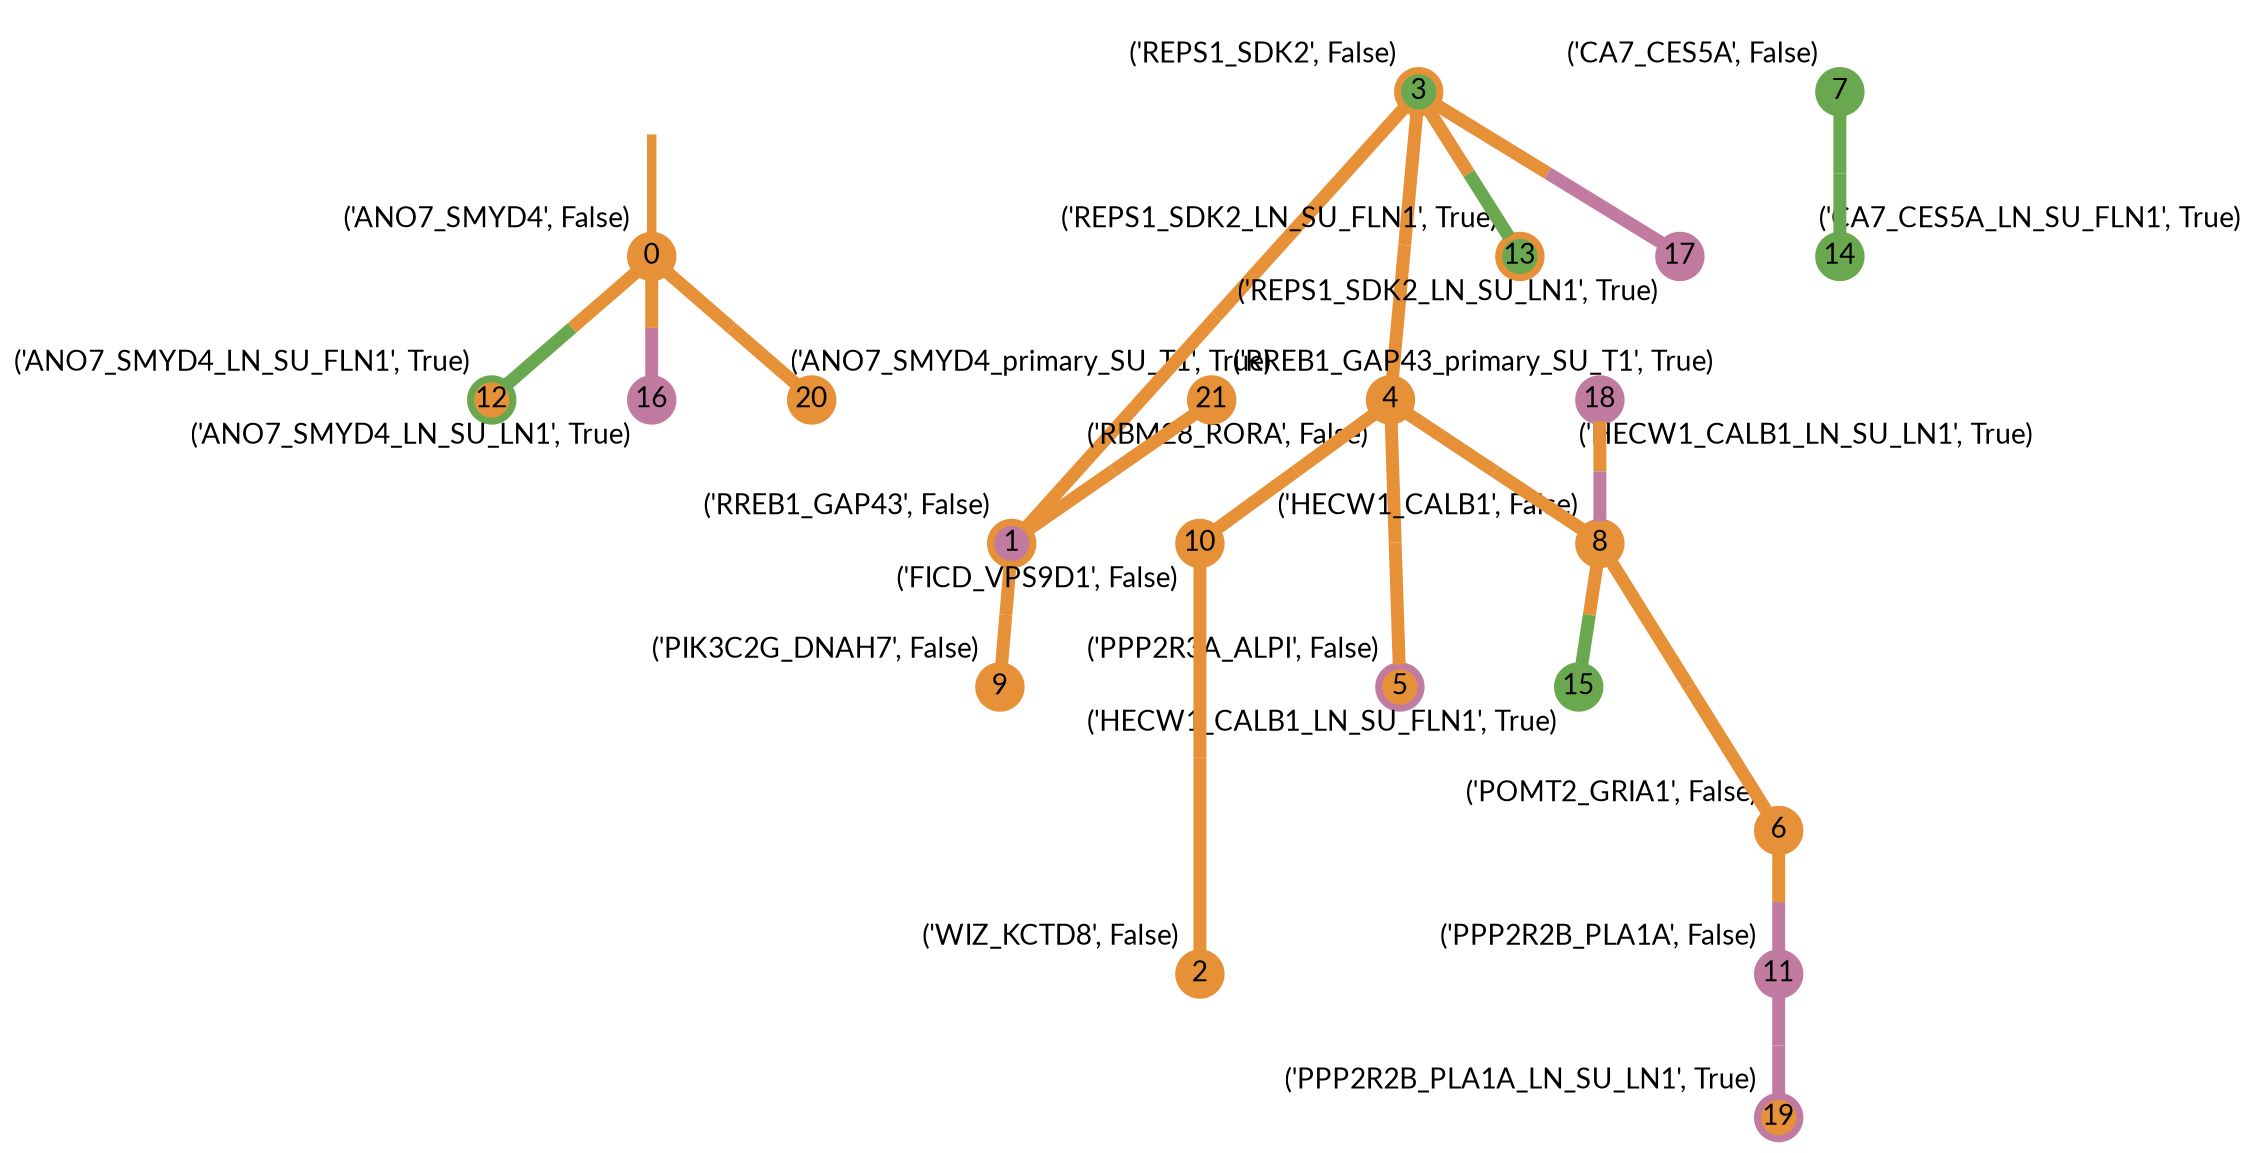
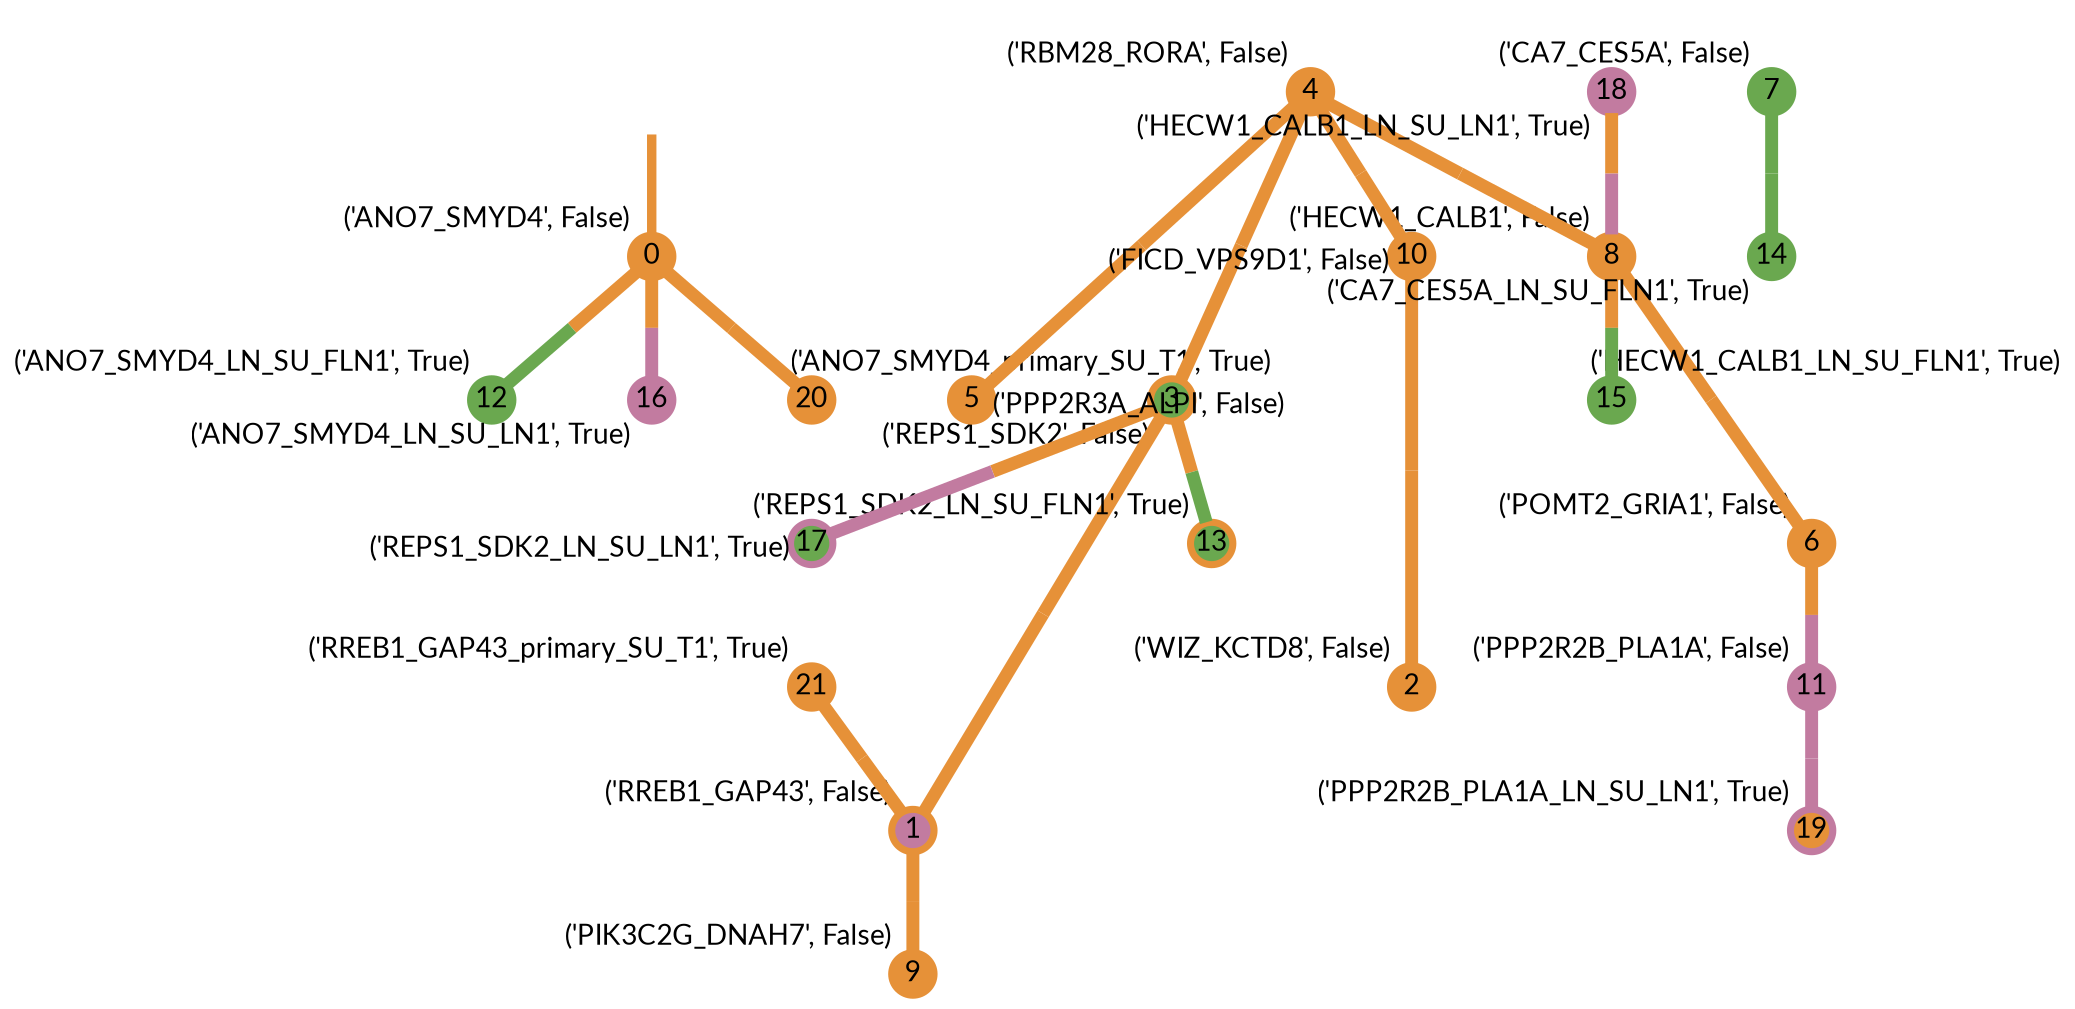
edge "3 ('REPS1_SDK2', False)" -> "4 ('RBM28_RORA', False)": reversed
node "17 ('REPS1_SDK2_LN_SU_LN1', True)": fillcolor #c27ba0ff -> #6aa84fff
node "12 ('ANO7_SMYD4_LN_SU_FLN1', True)": fillcolor #e69138ff -> #6aa84fff
node "5 ('PPP2R3A_ALPI', False)": color #c27ba0ff -> #e69138ff
